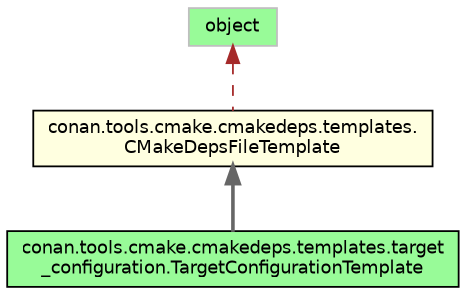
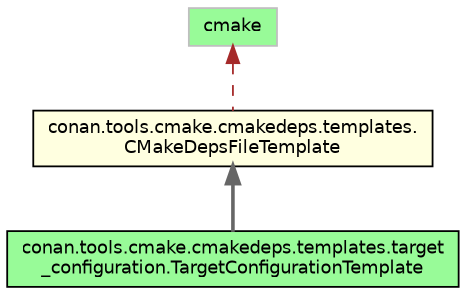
node "object": label "object" -> "cmake"
